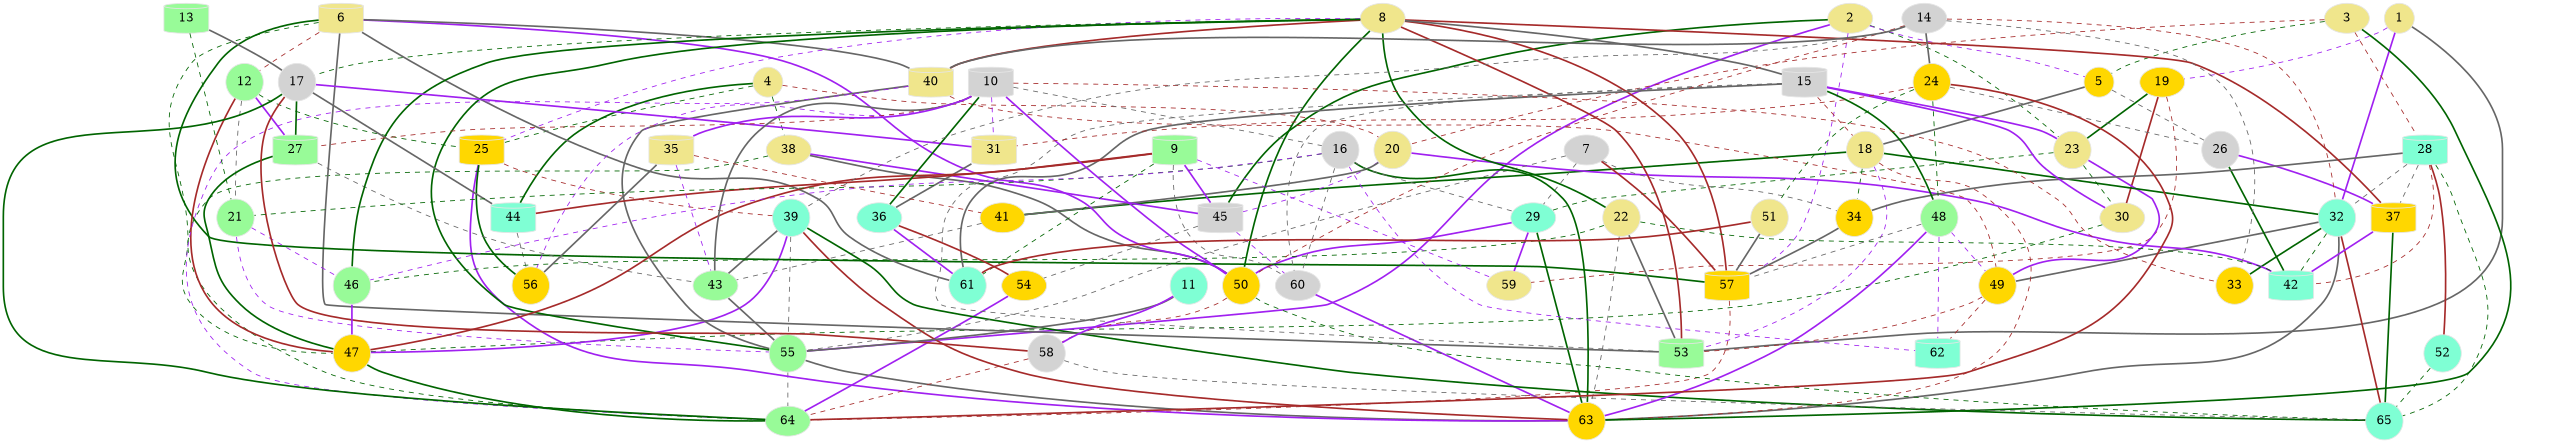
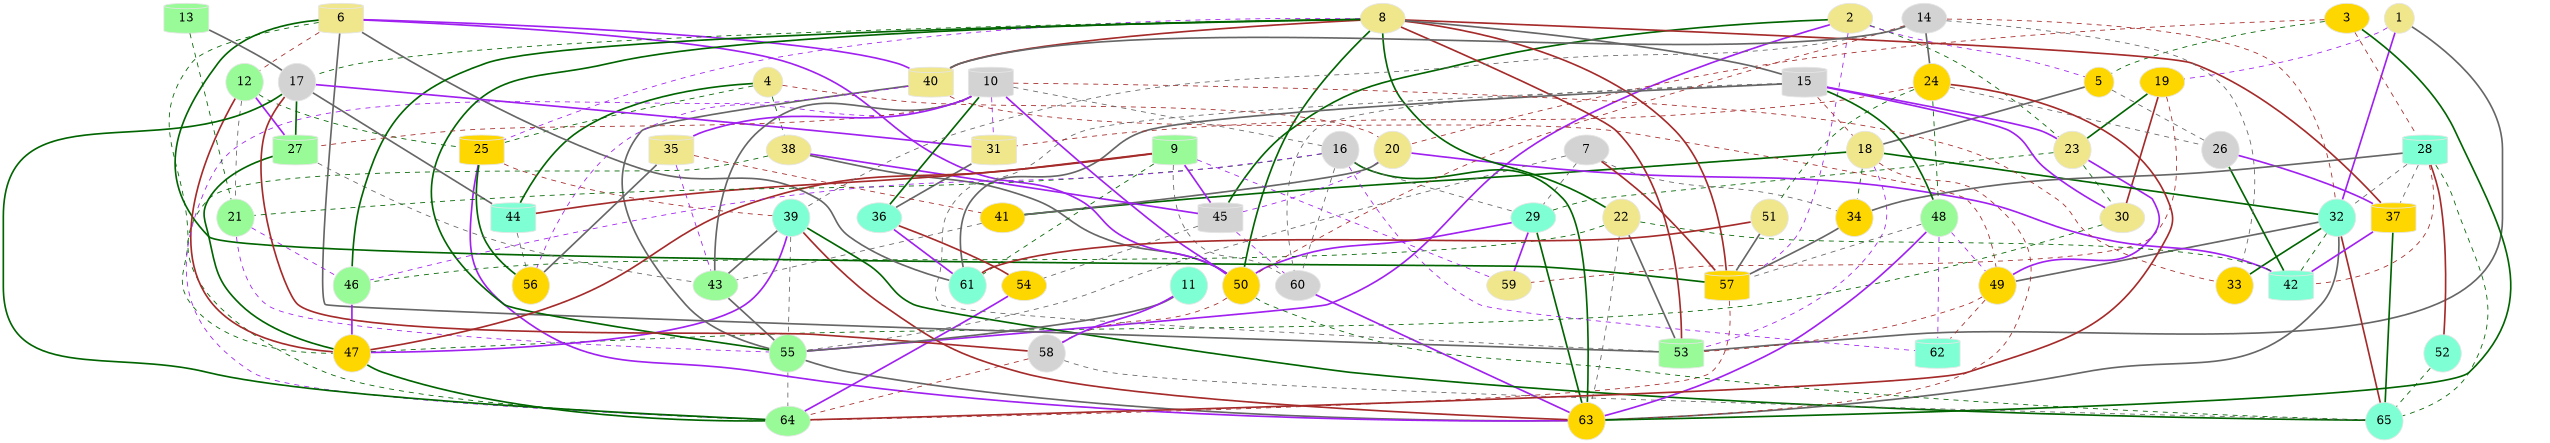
node "3": fillcolor khaki -> gold
edge "6" -- "40": color gray40 -> purple
